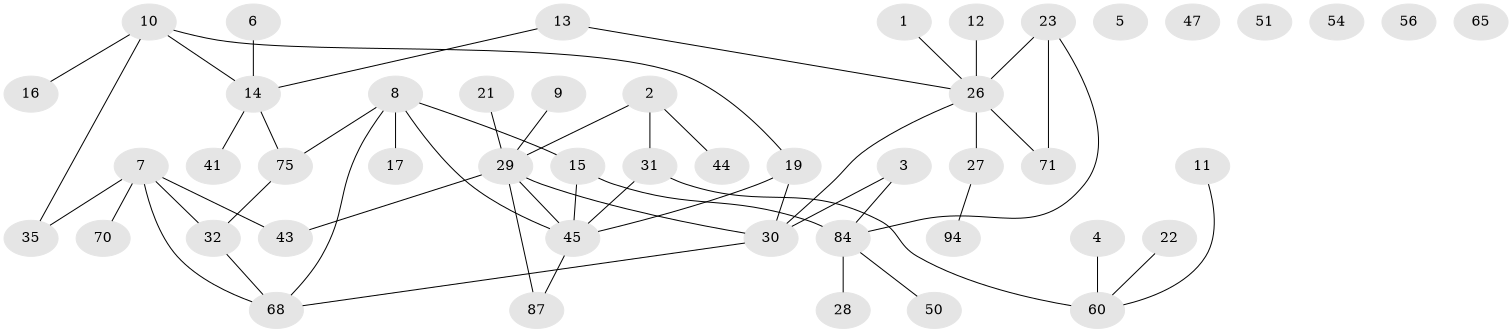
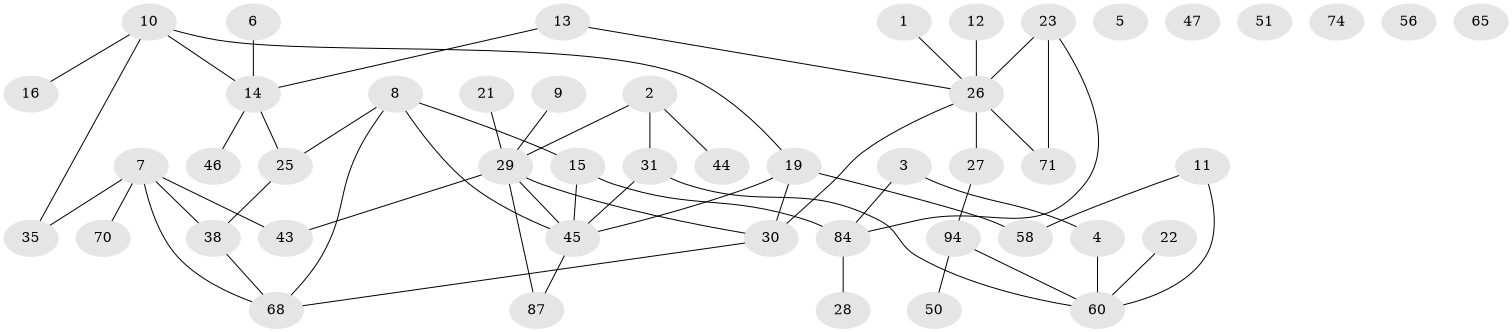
node "54": label "54" -> "74"
node "41": label "41" -> "46"
node "75": label "75" -> "25"
node "17": removed
edge "3" -- "30": now "3" -- "4"
node "32": label "32" -> "38"
node "58": added
edge "84" -- "50": now "94" -- "50"
edge "94" -- "60": added
